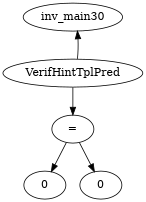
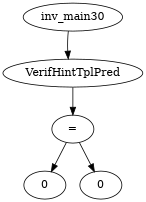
edge "VerifHintTplPred" -> "inv_main30": reversed
